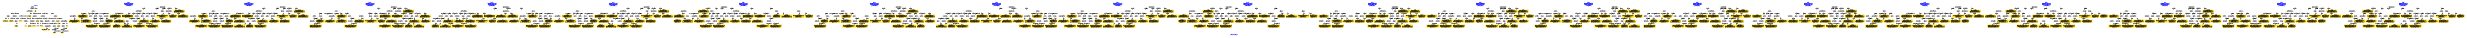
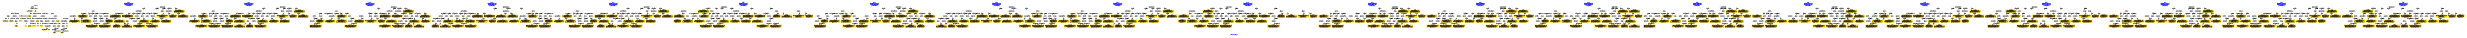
edge "E82_Actor_Appellation2" -> "E21_Person2": reversed
